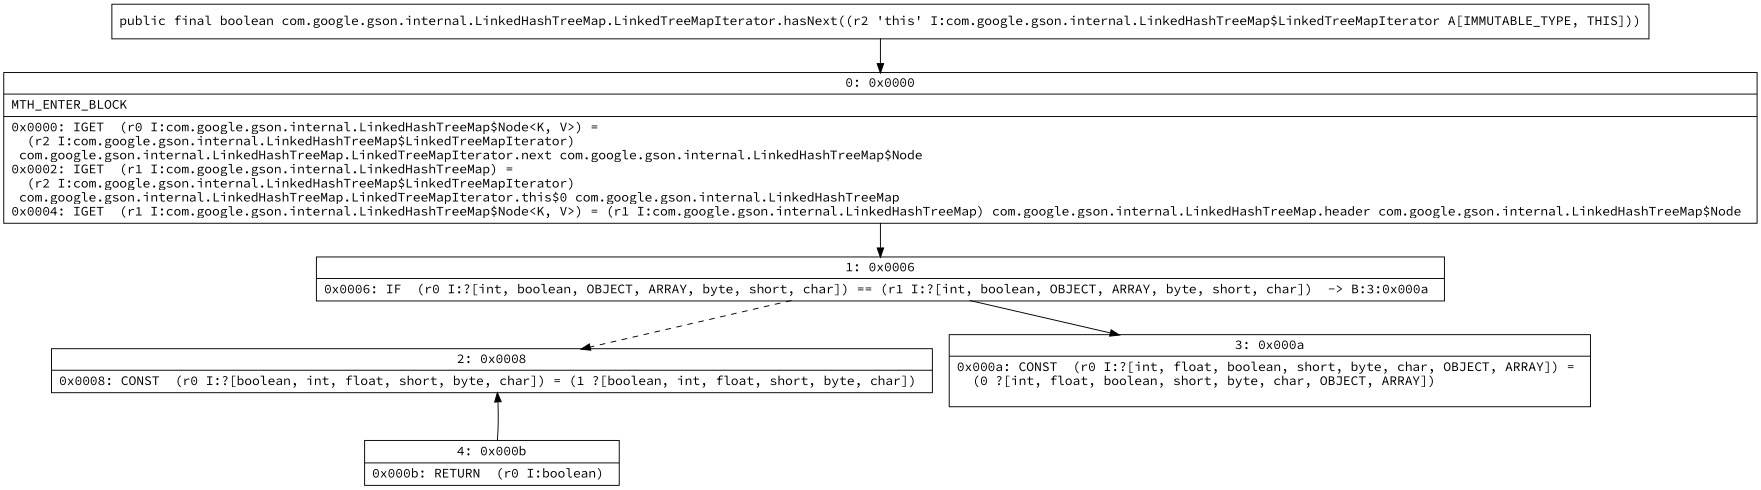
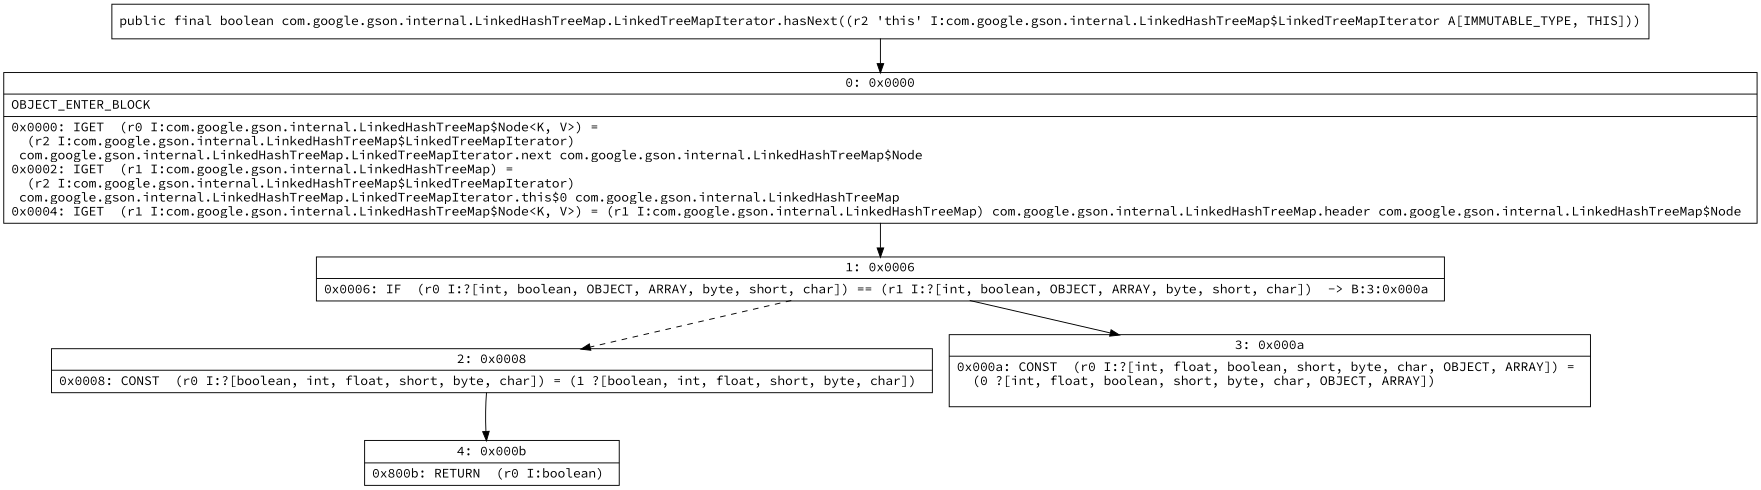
node "0: 0x0000": text "MTH_ENTER_BLOCK" -> "OBJECT_ENTER_BLOCK"
edge "4: 0x000b" -> "2: 0x0008": reversed
node "4: 0x000b": text "0x000b: RETURN  (r0 I:boolean)" -> "0x800b: RETURN  (r0 I:boolean)"
